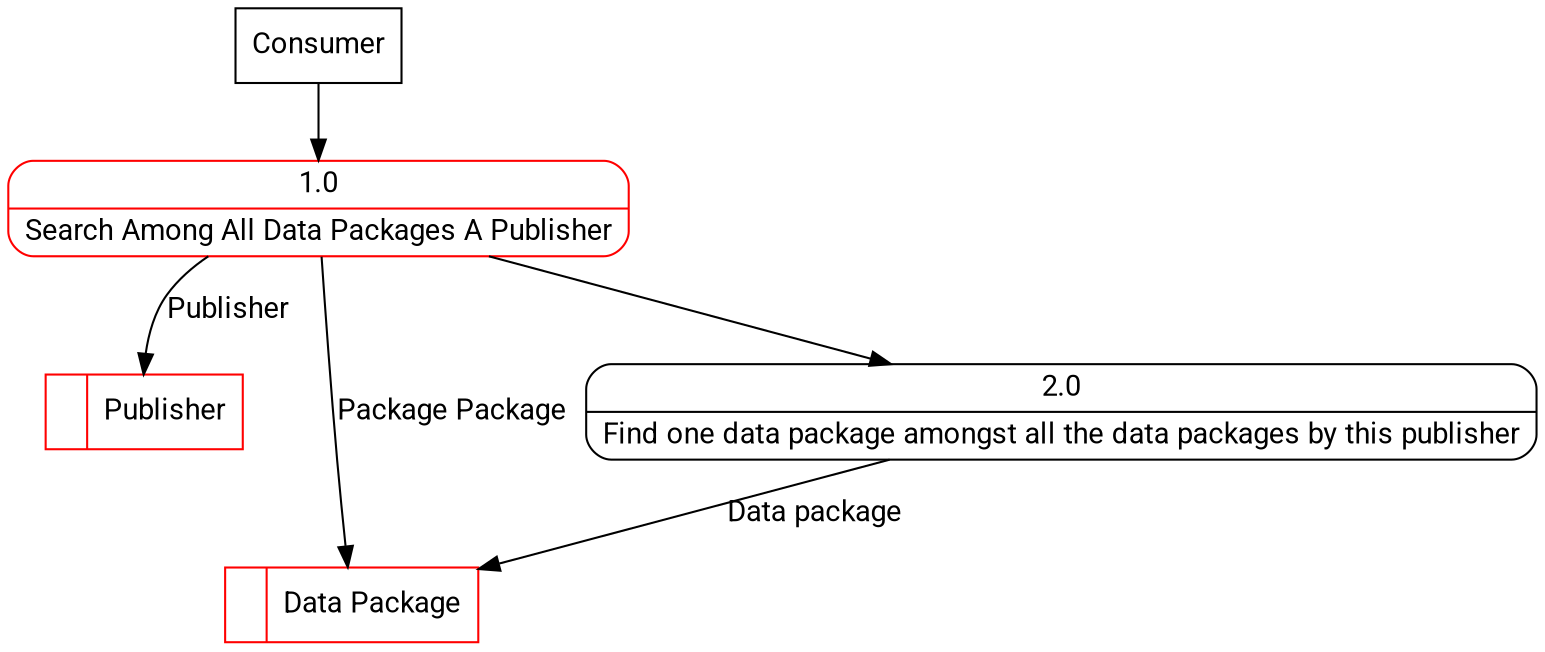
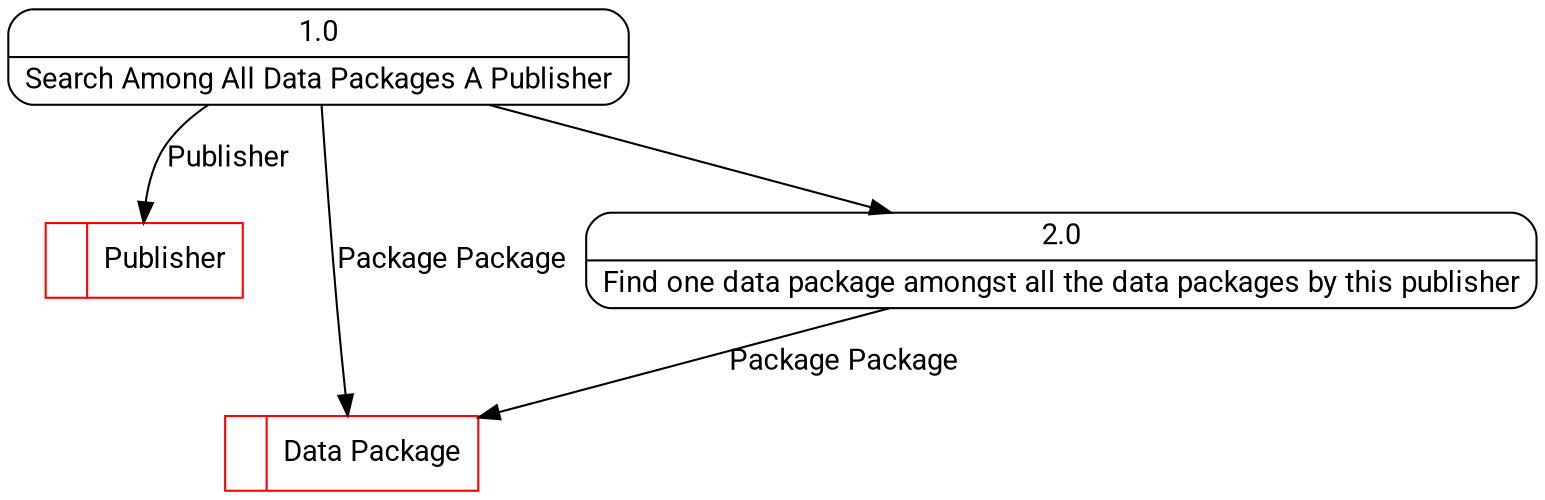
node "Consumer": removed
node "1.0": color red -> black
edge "2.0" -> "Data Package": label "Data package" -> "Package Package"
